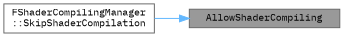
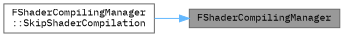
node "AllowShaderCompiling": label "AllowShaderCompiling" -> "FShaderCompilingManager"
